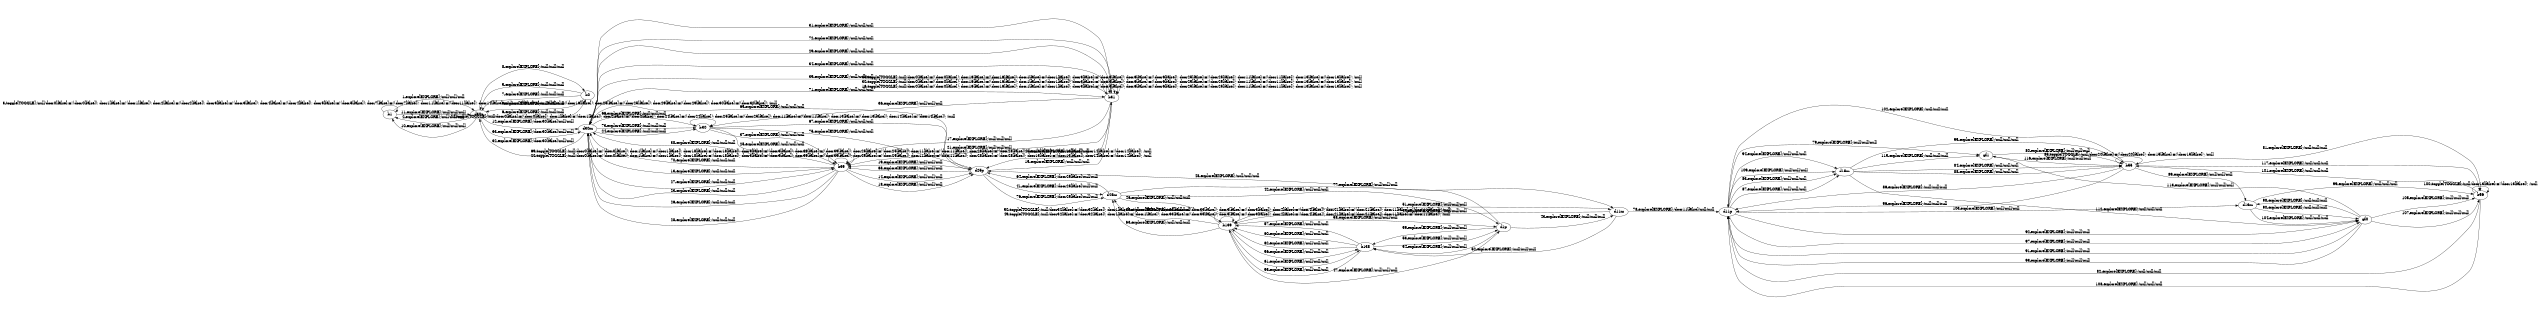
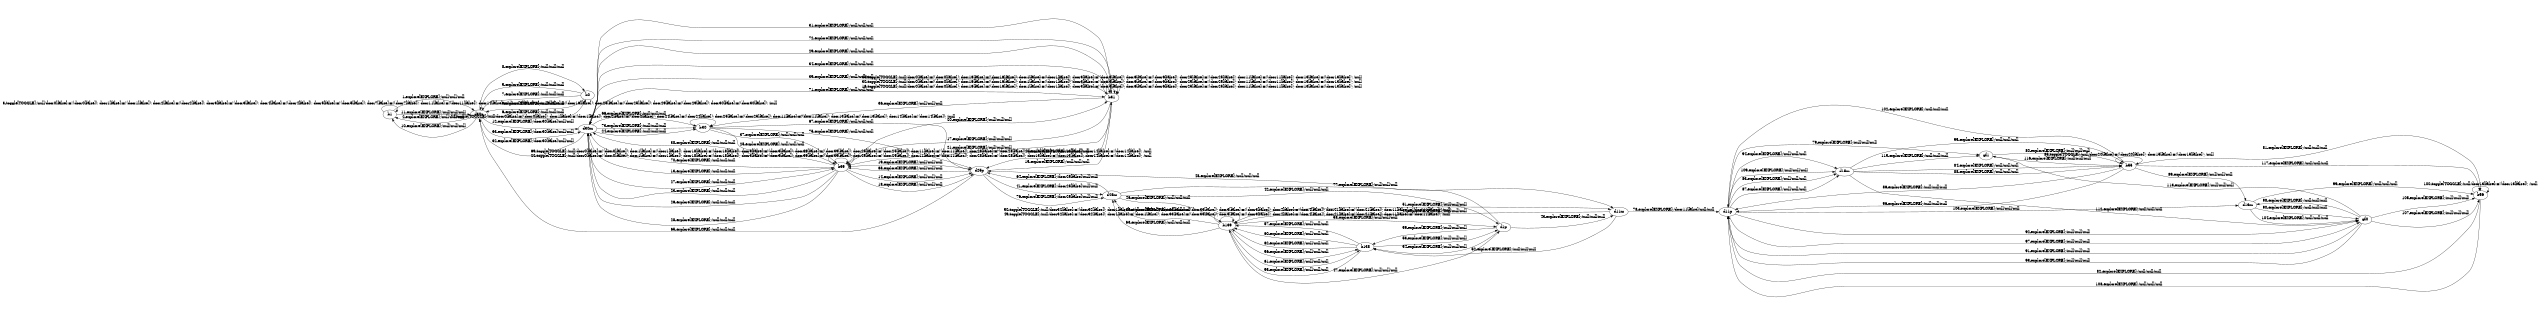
edge "d25p" -> "d30m": now "d25p" -> "d30p"
edge "b39" -> "b31": added, label "20-explore[EXPLORE];/null/null/null"
edge "b56" -> "b55": removed, label "101-explore[EXPLORE];/null/null/null"
